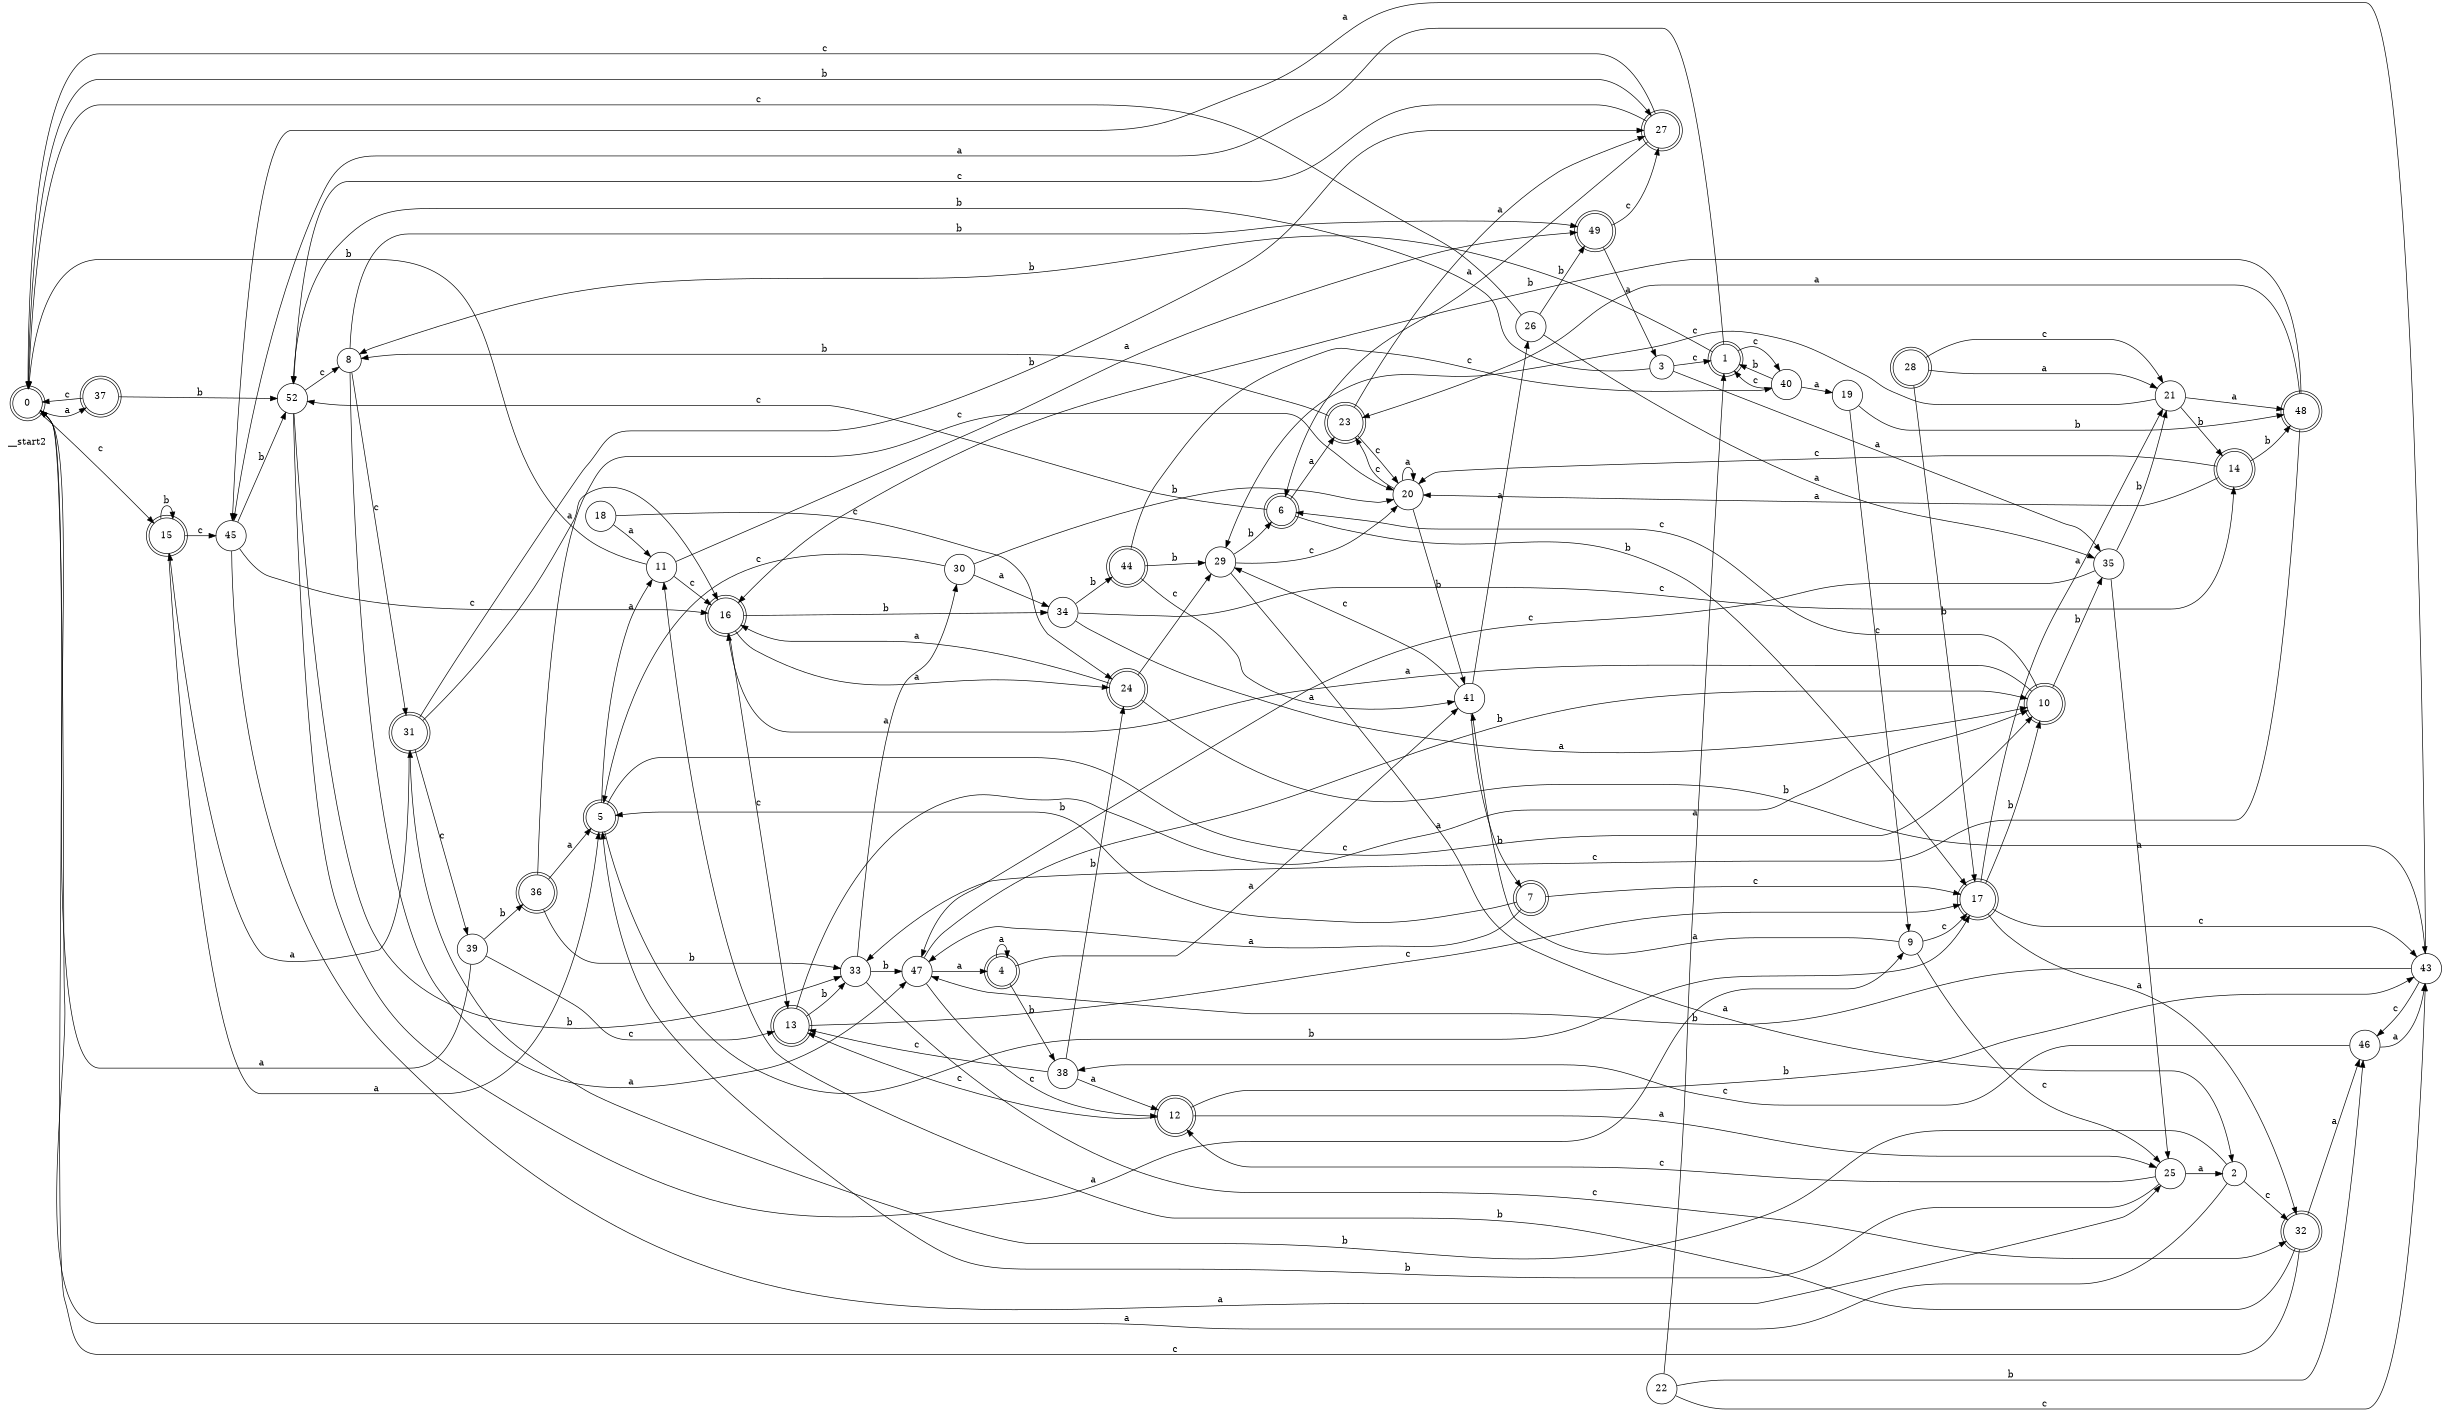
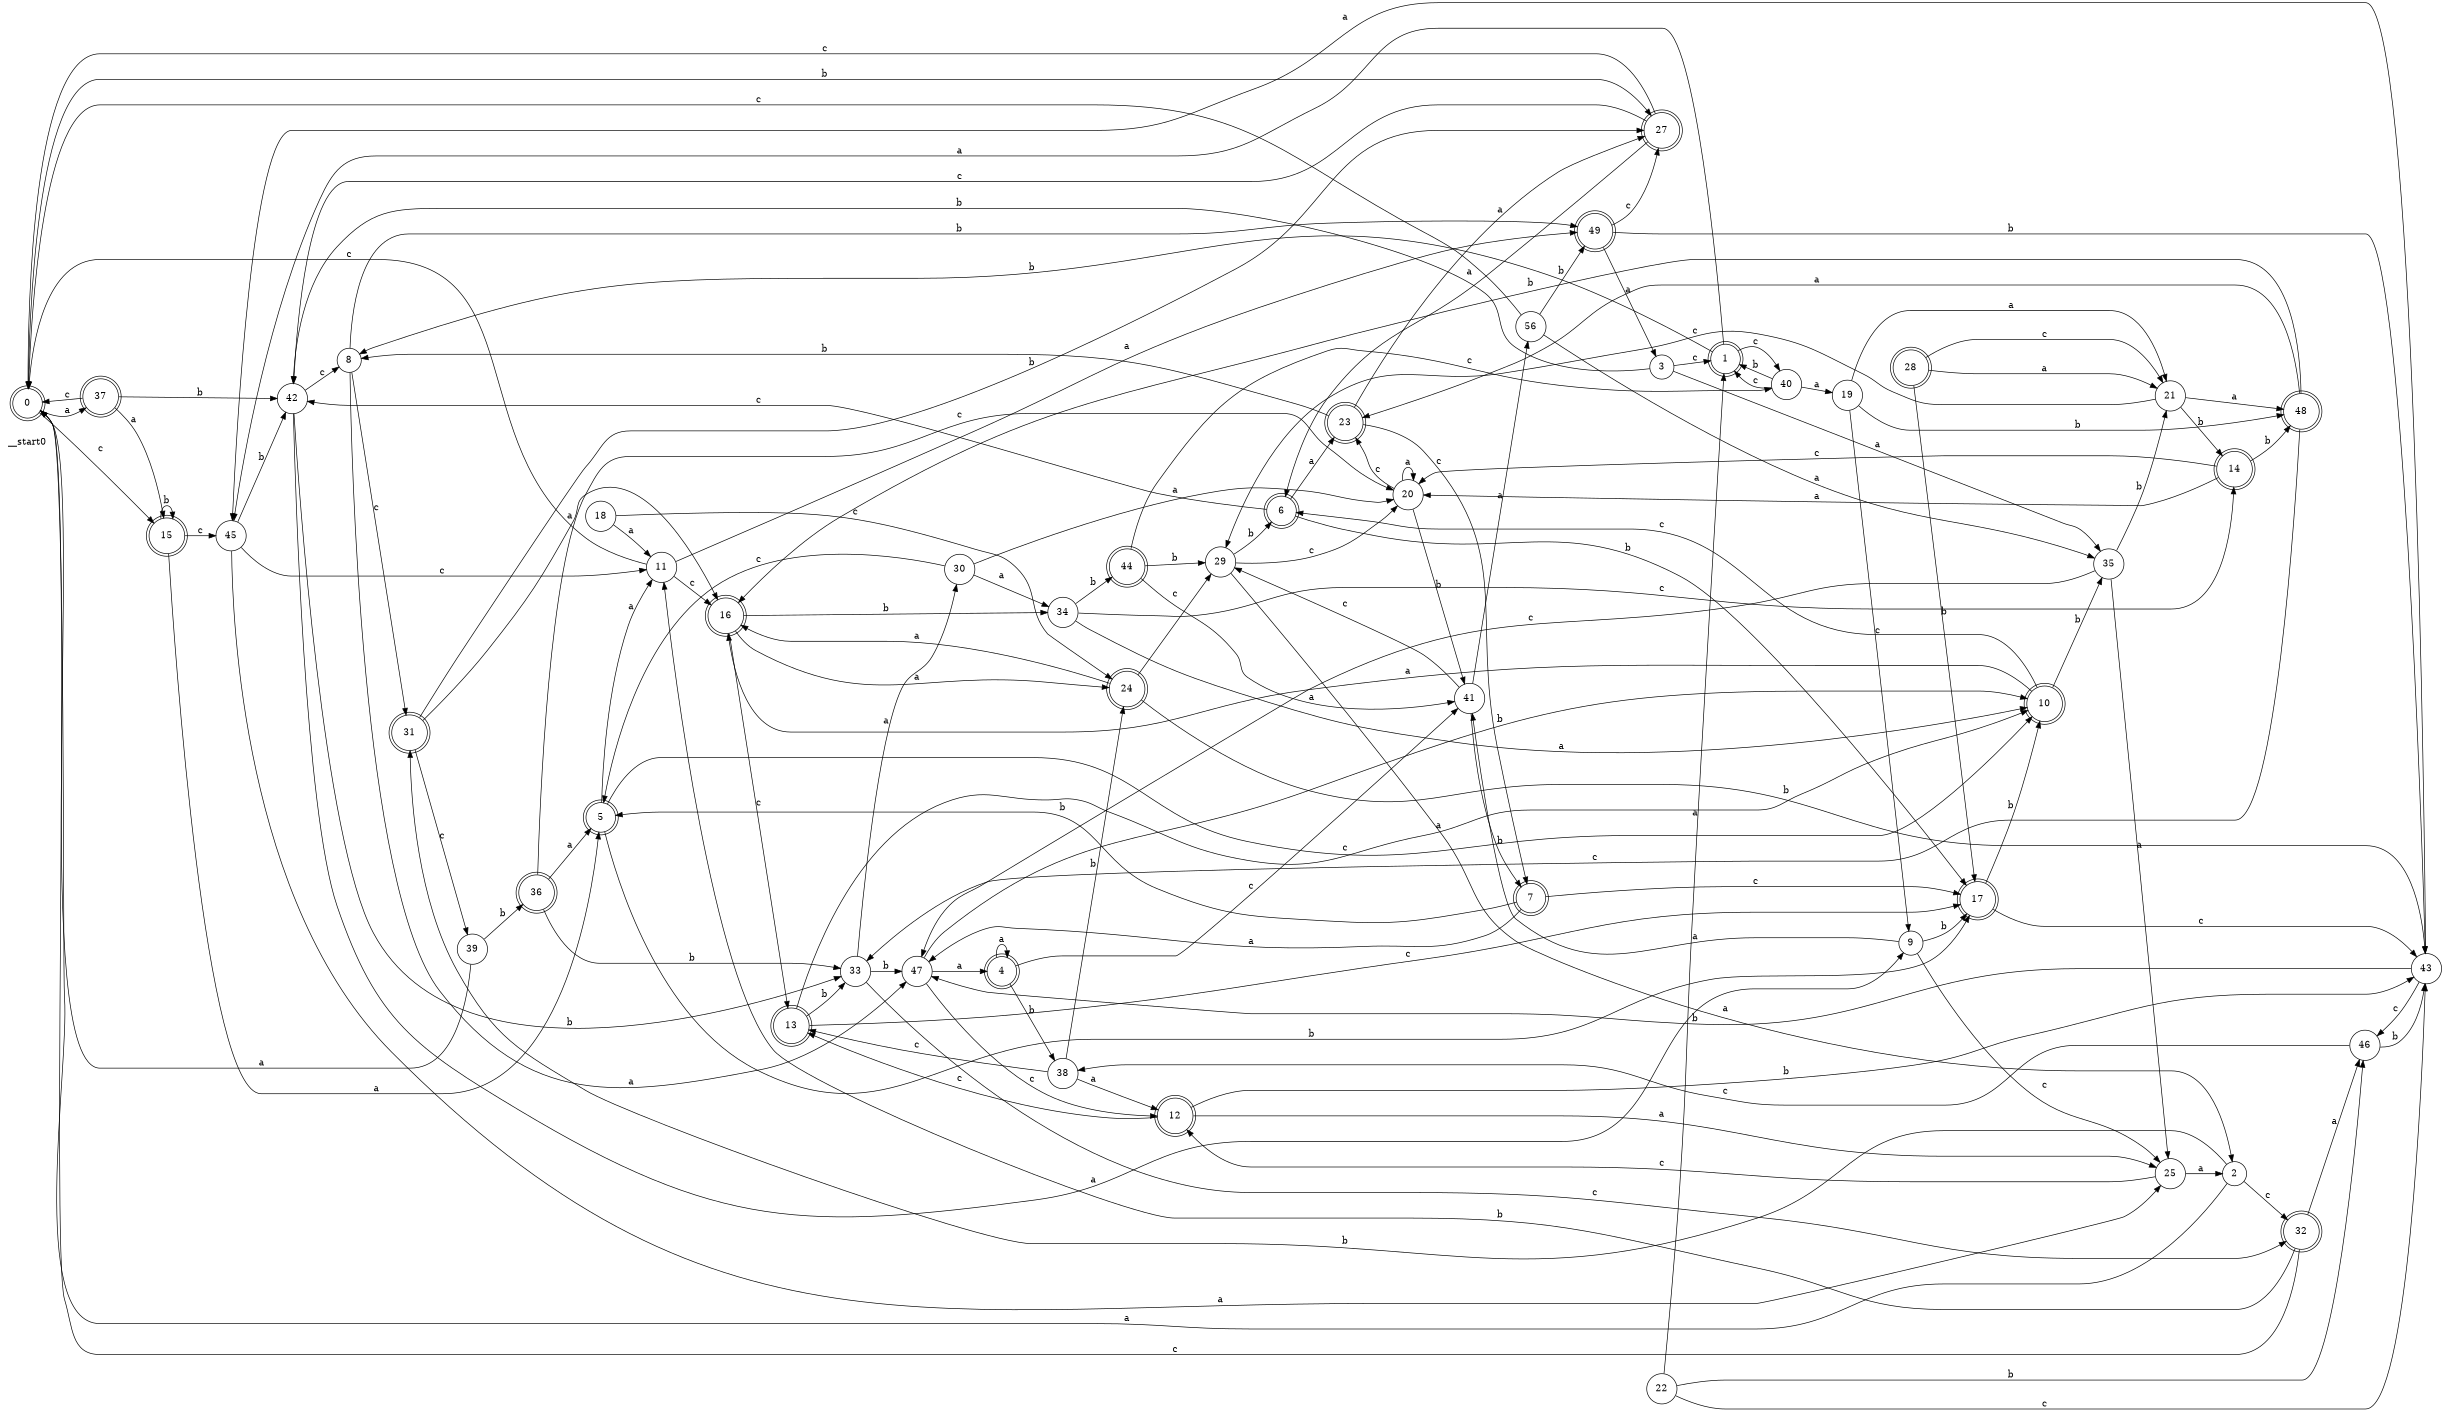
edge "49" -> "43": added, label "b"
edge "11" -> "0": label "b" -> "c"
node "26": label "26" -> "56"
node "52": label "52" -> "42"
node "__start2": label "__start2" -> "__start0"
edge "23" -> "20": now "23" -> "7"
edge "30" -> "20": label "b" -> "a"
edge "45" -> "16": now "45" -> "11"
edge "17" -> "21": now "19" -> "21"
edge "4" -> "41": label "a" -> "c"
edge "31" -> "15": now "37" -> "15"
edge "9" -> "17": label "c" -> "b"
edge "17" -> "32": removed, label "a"
edge "39" -> "13": removed, label "c"
edge "46" -> "43": label "a" -> "b"
edge "25" -> "5": removed, label "b"
